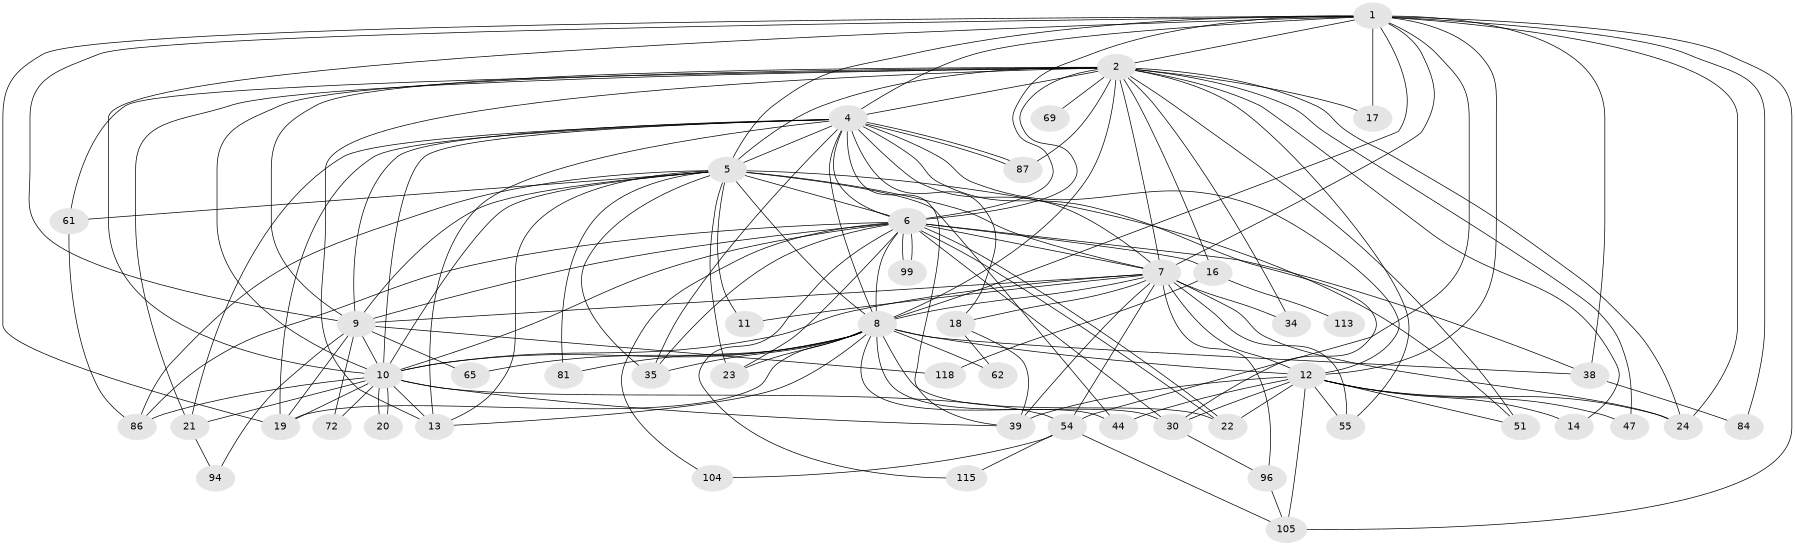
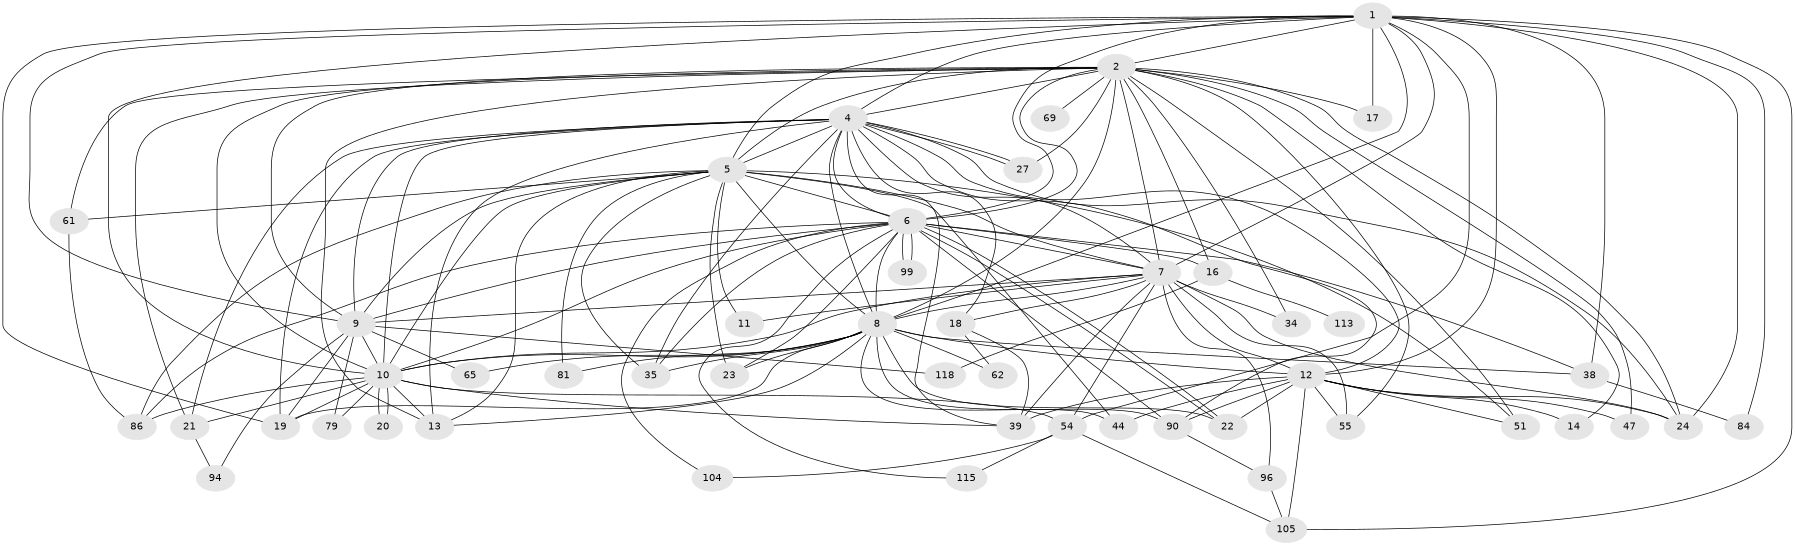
node "87": label "87" -> "27"
edge "4" -- "24": added
node "72": label "72" -> "79"
node "30": label "30" -> "90"
